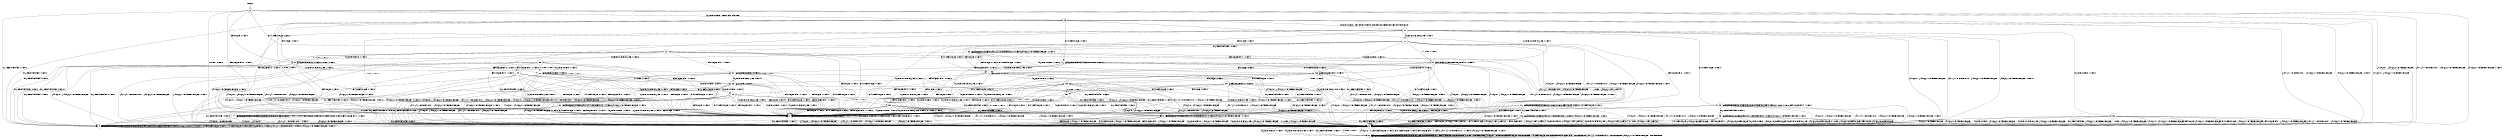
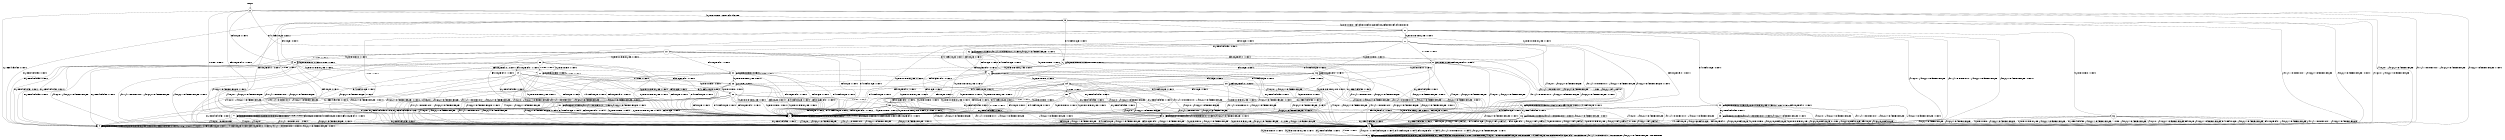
edge "s1" -> "s2": label "EMPTY_CERTIFICATE / TIMEOUT" -> "CHANGE_CIPHER_SPEC / TIMEOUT"
edge "s25" -> "s2": label "CHANGE_CIPHER_SPEC / TIMEOUT" -> "RSA_CLIENT_HELLO / TIMEOUT"
